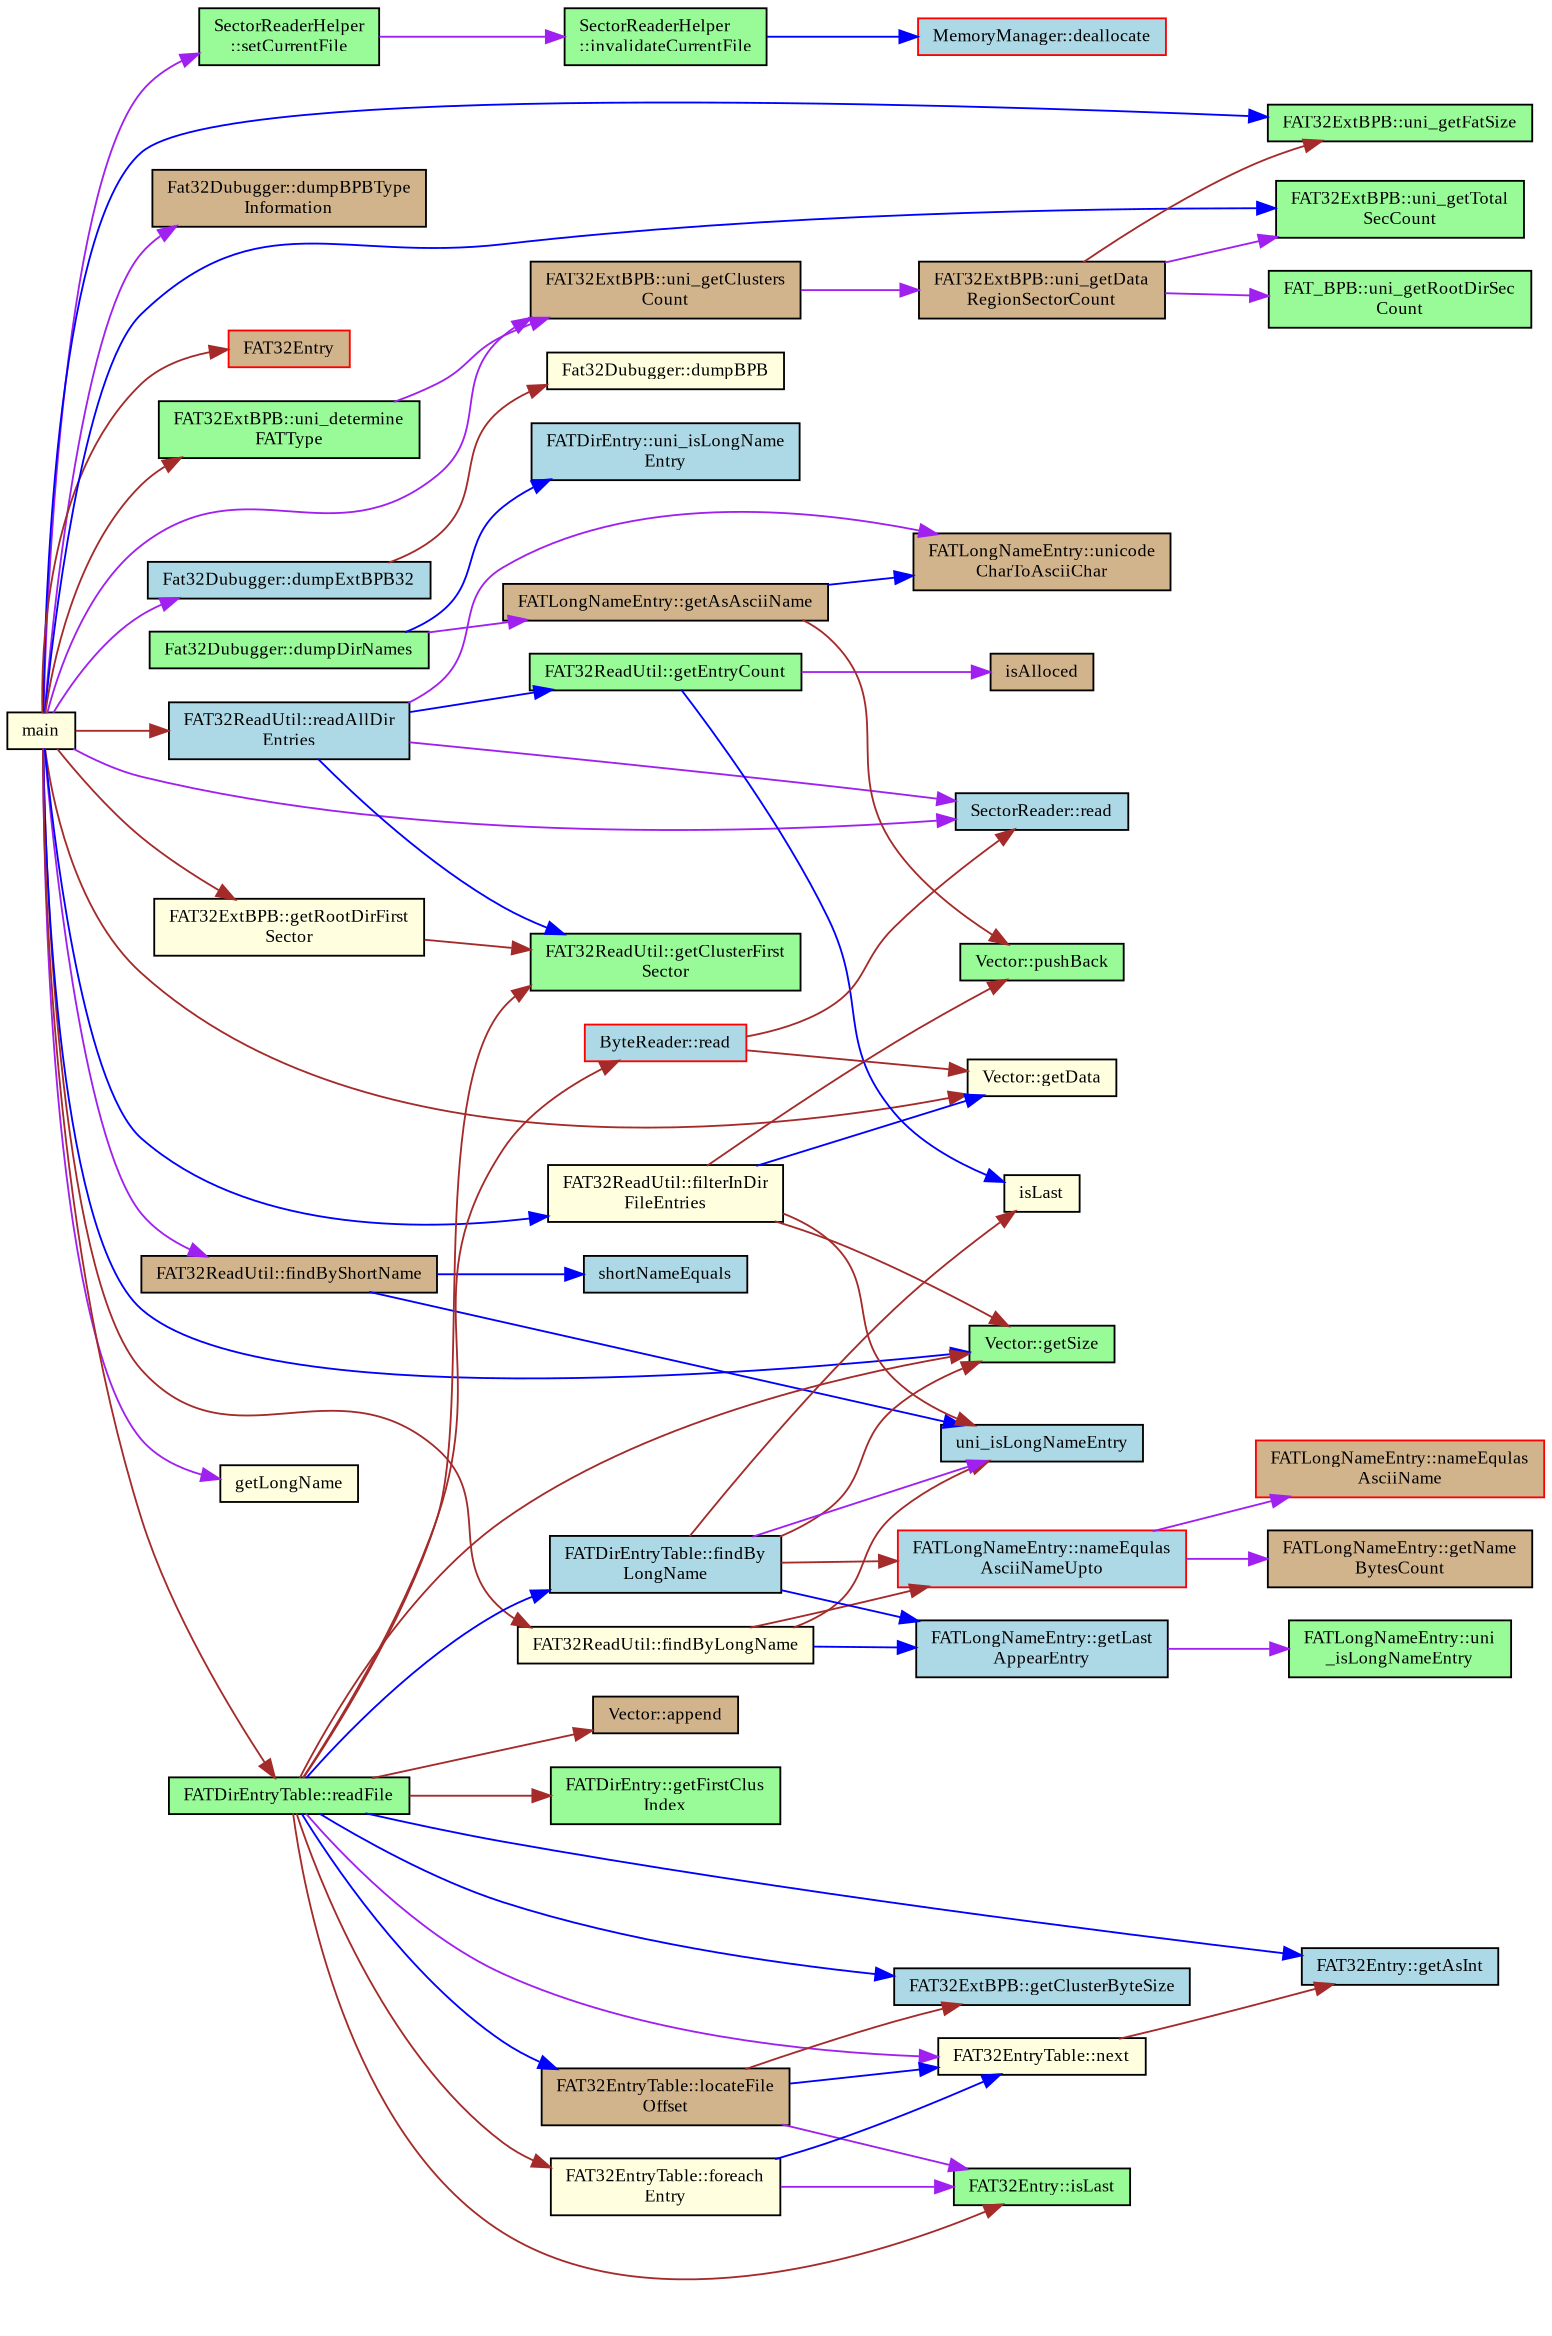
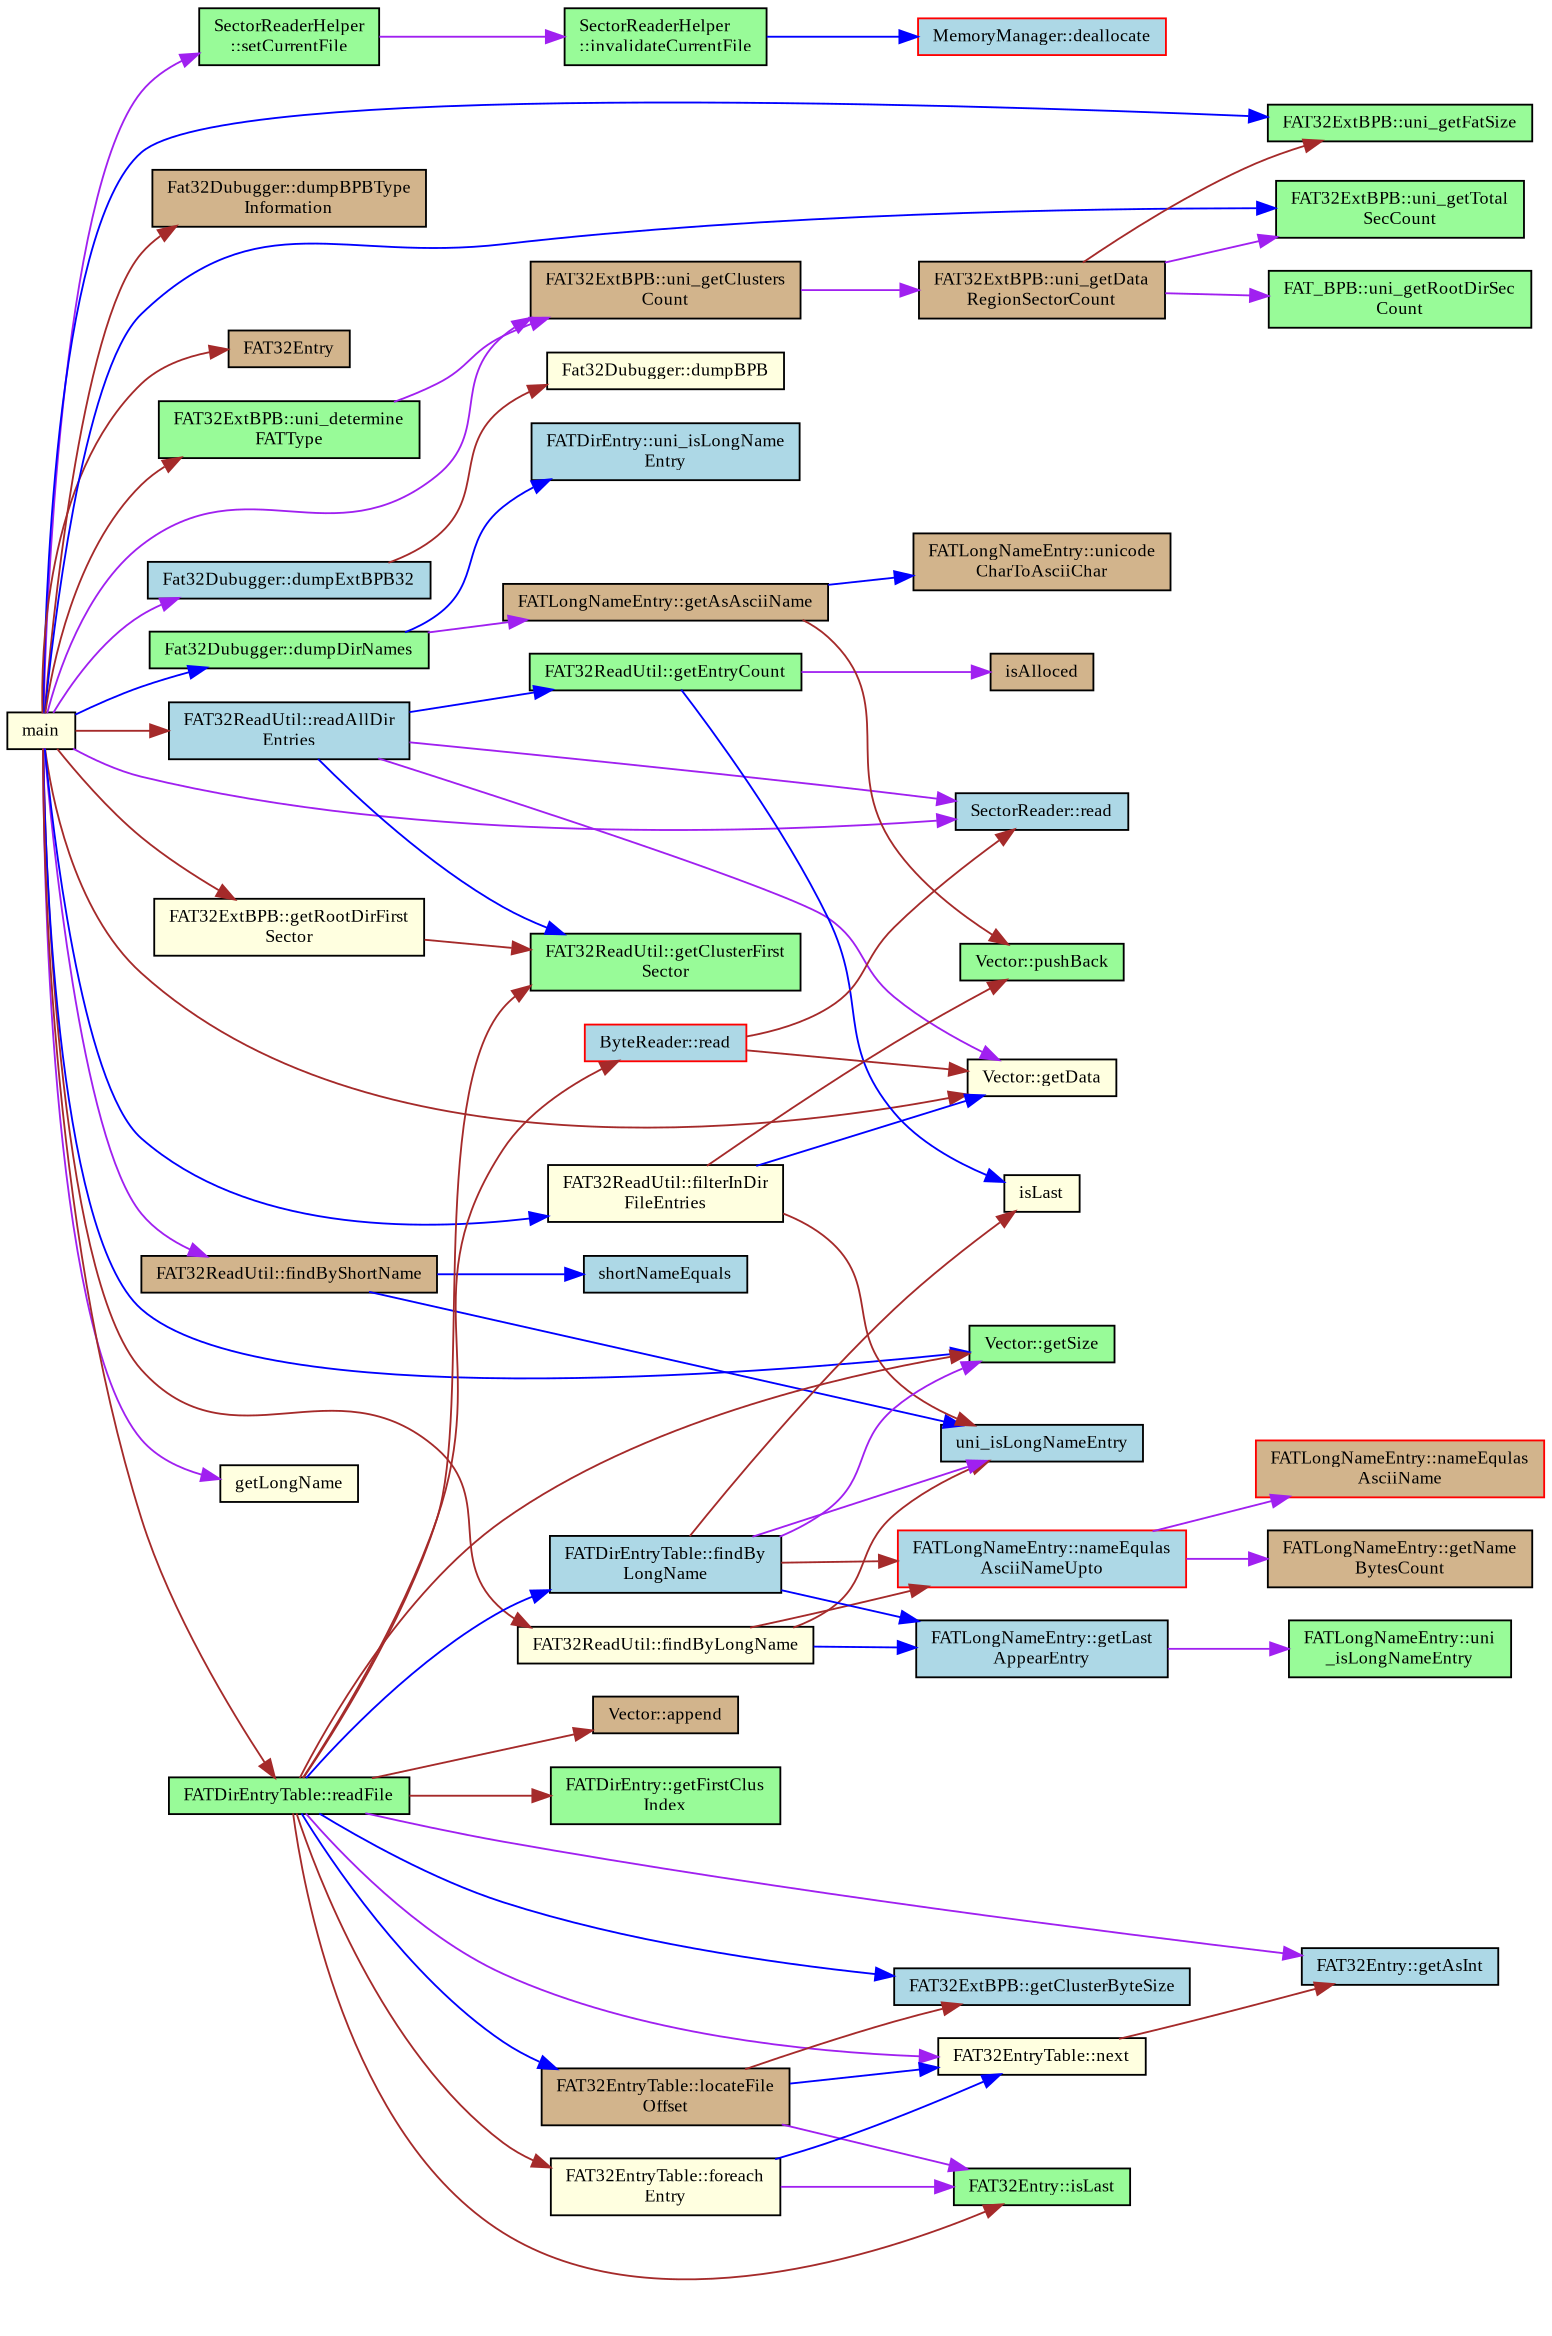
node "FAT32Entry": color red -> black
edge "main" -> "Fat32Dubugger::dumpBPBType Information": color purple -> brown
edge "FAT32ReadUtil::readAllDir Entries" -> "FATLongNameEntry::unicode CharToAsciiChar": now "FAT32ReadUtil::readAllDir Entries" -> "Vector::getData"
edge "main" -> "Fat32Dubugger::dumpDirNames": added
edge "FAT32ReadUtil::filterInDir FileEntries" -> "Vector::getSize": removed
edge "FATDirEntryTable::findBy LongName" -> "Vector::getSize": color brown -> purple
edge "FATDirEntryTable::readFile" -> "FAT32Entry::getAsInt": color blue -> purple
